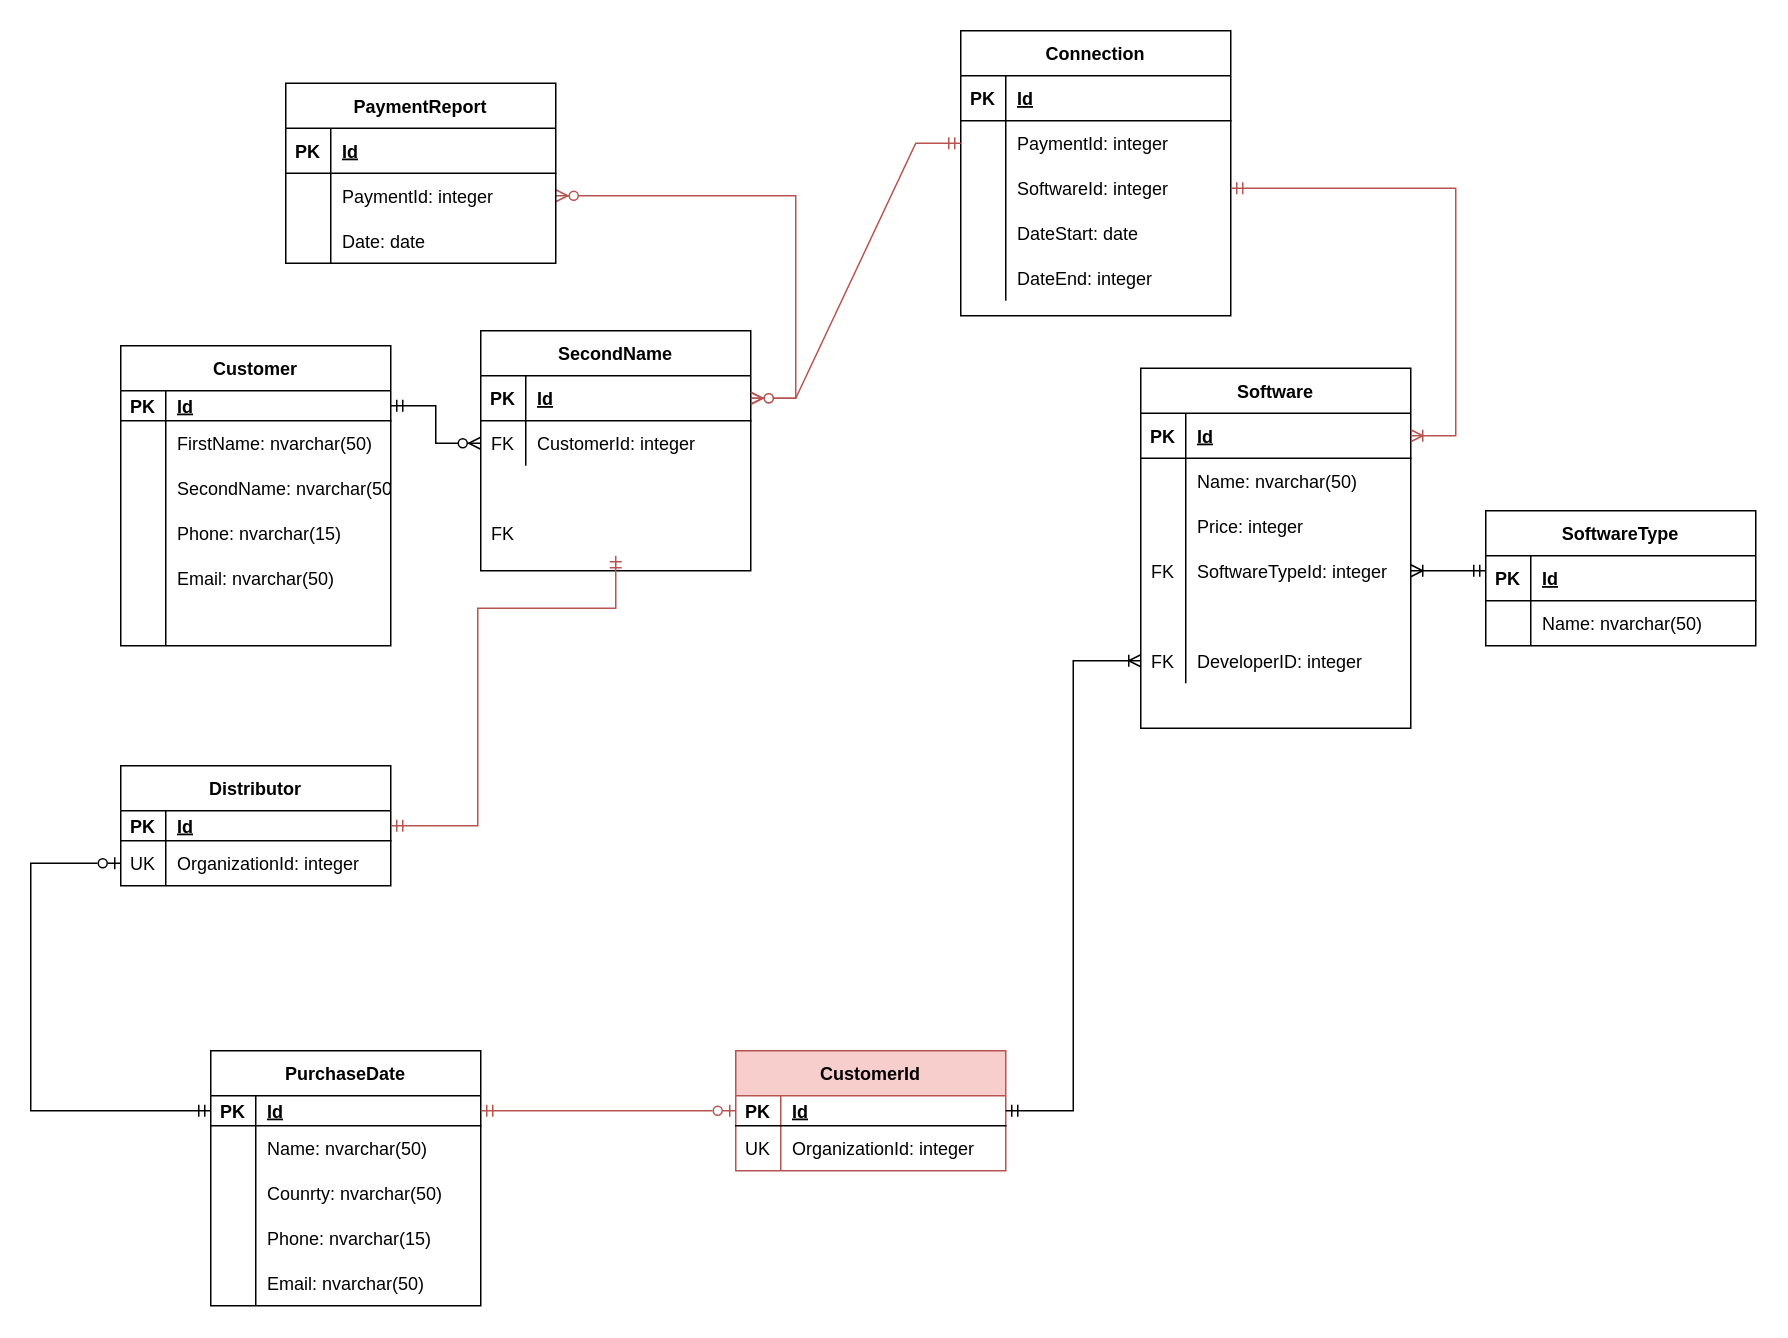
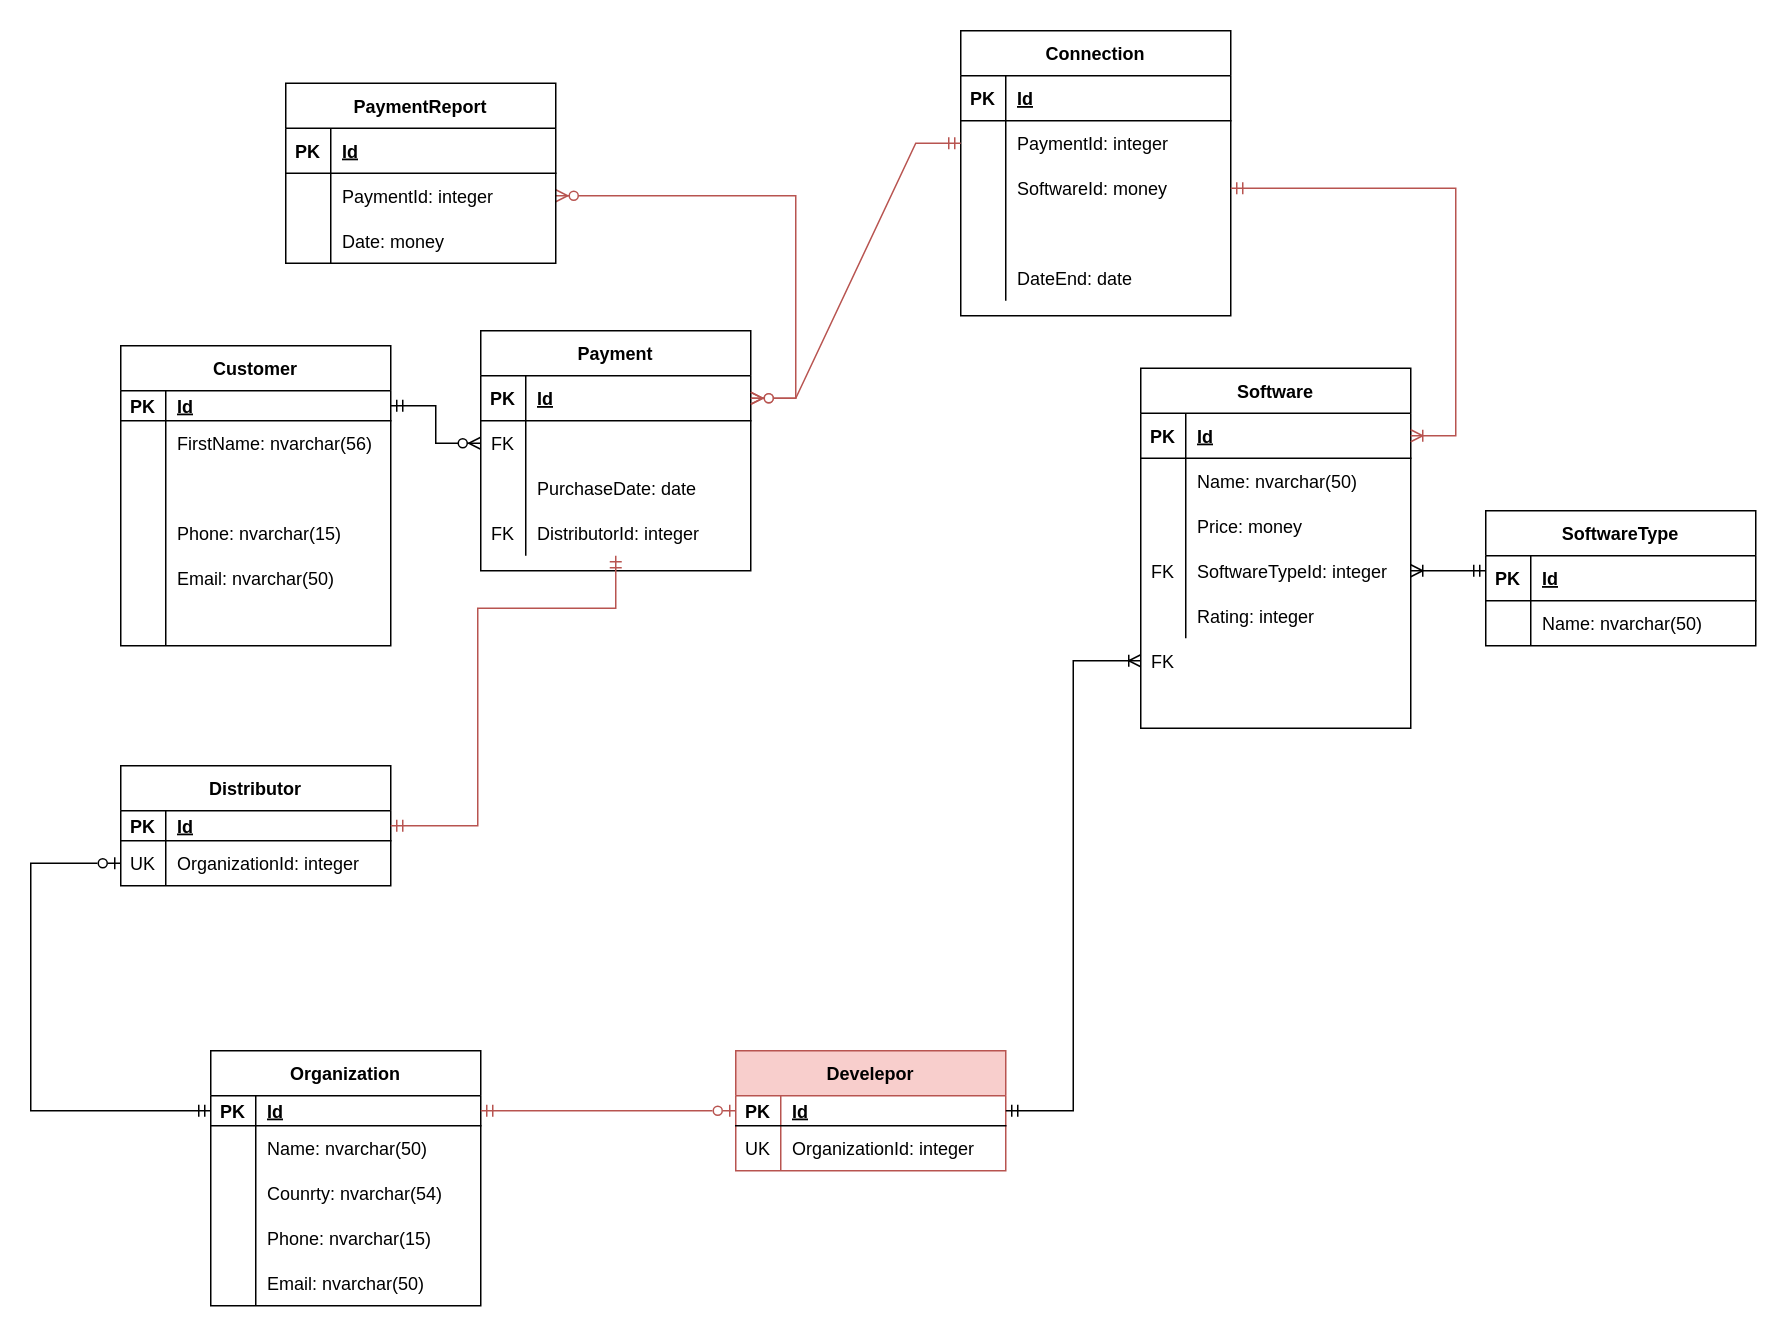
node "SoftwareId: integer": label "SoftwareId: integer" -> "SoftwareId: money"
node "DateStart: date": removed
node "Date: date": label "Date: date" -> "Date: money"
node "DateEnd: integer": label "DateEnd: integer" -> "DateEnd: date"
node "SecondName": label "SecondName" -> "Payment"
node "CustomerId: integer": removed
node "FirstName: nvarchar(50)": label "FirstName: nvarchar(50)" -> "FirstName: nvarchar(56)"
node "SecondName: nvarchar(50)": removed
node "PurchaseDate: date": added
node "Price: integer": label "Price: integer" -> "Price: money"
node "DistributorId: integer": added
node "Rating: integer": added
node "DeveloperID: integer": removed
node "PurchaseDate": label "PurchaseDate" -> "Organization"
node "CustomerId": label "CustomerId" -> "Develepor"
node "Counrty: nvarchar(50)": label "Counrty: nvarchar(50)" -> "Counrty: nvarchar(54)"
